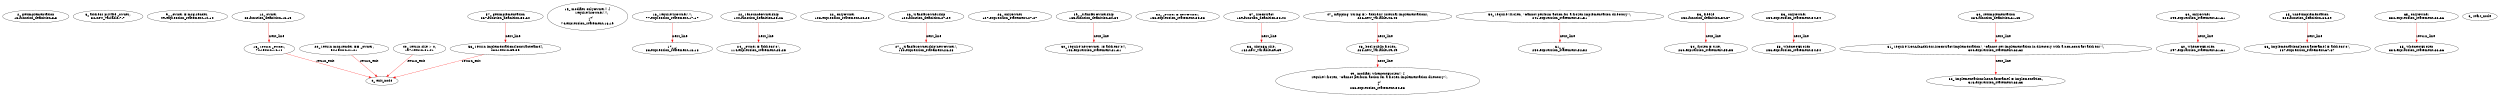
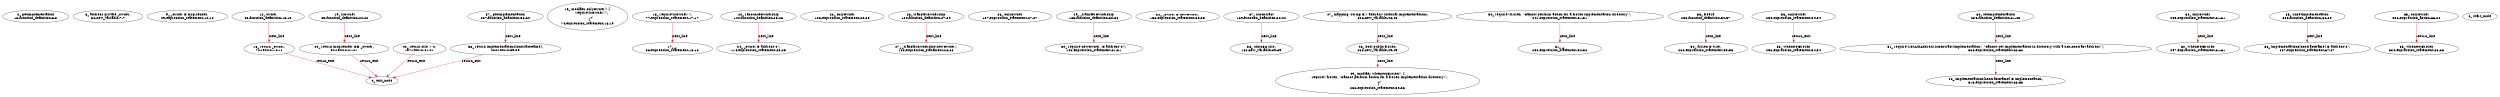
node "19_ isOwner 85-function_definition-20-22": added
node "65_ onlyOwner 332-expression_statement-66-66": label "65_ onlyOwner 332-expression_statement-66-66" -> "65_ onlyOwner 332-expression_action-66-66"
edge "53_ onlyOwner 254-expression_statement-54-54" -> "53_ whenNotFrozen 256-expression_statement-54-54": label "next_line" -> "return_exit"
